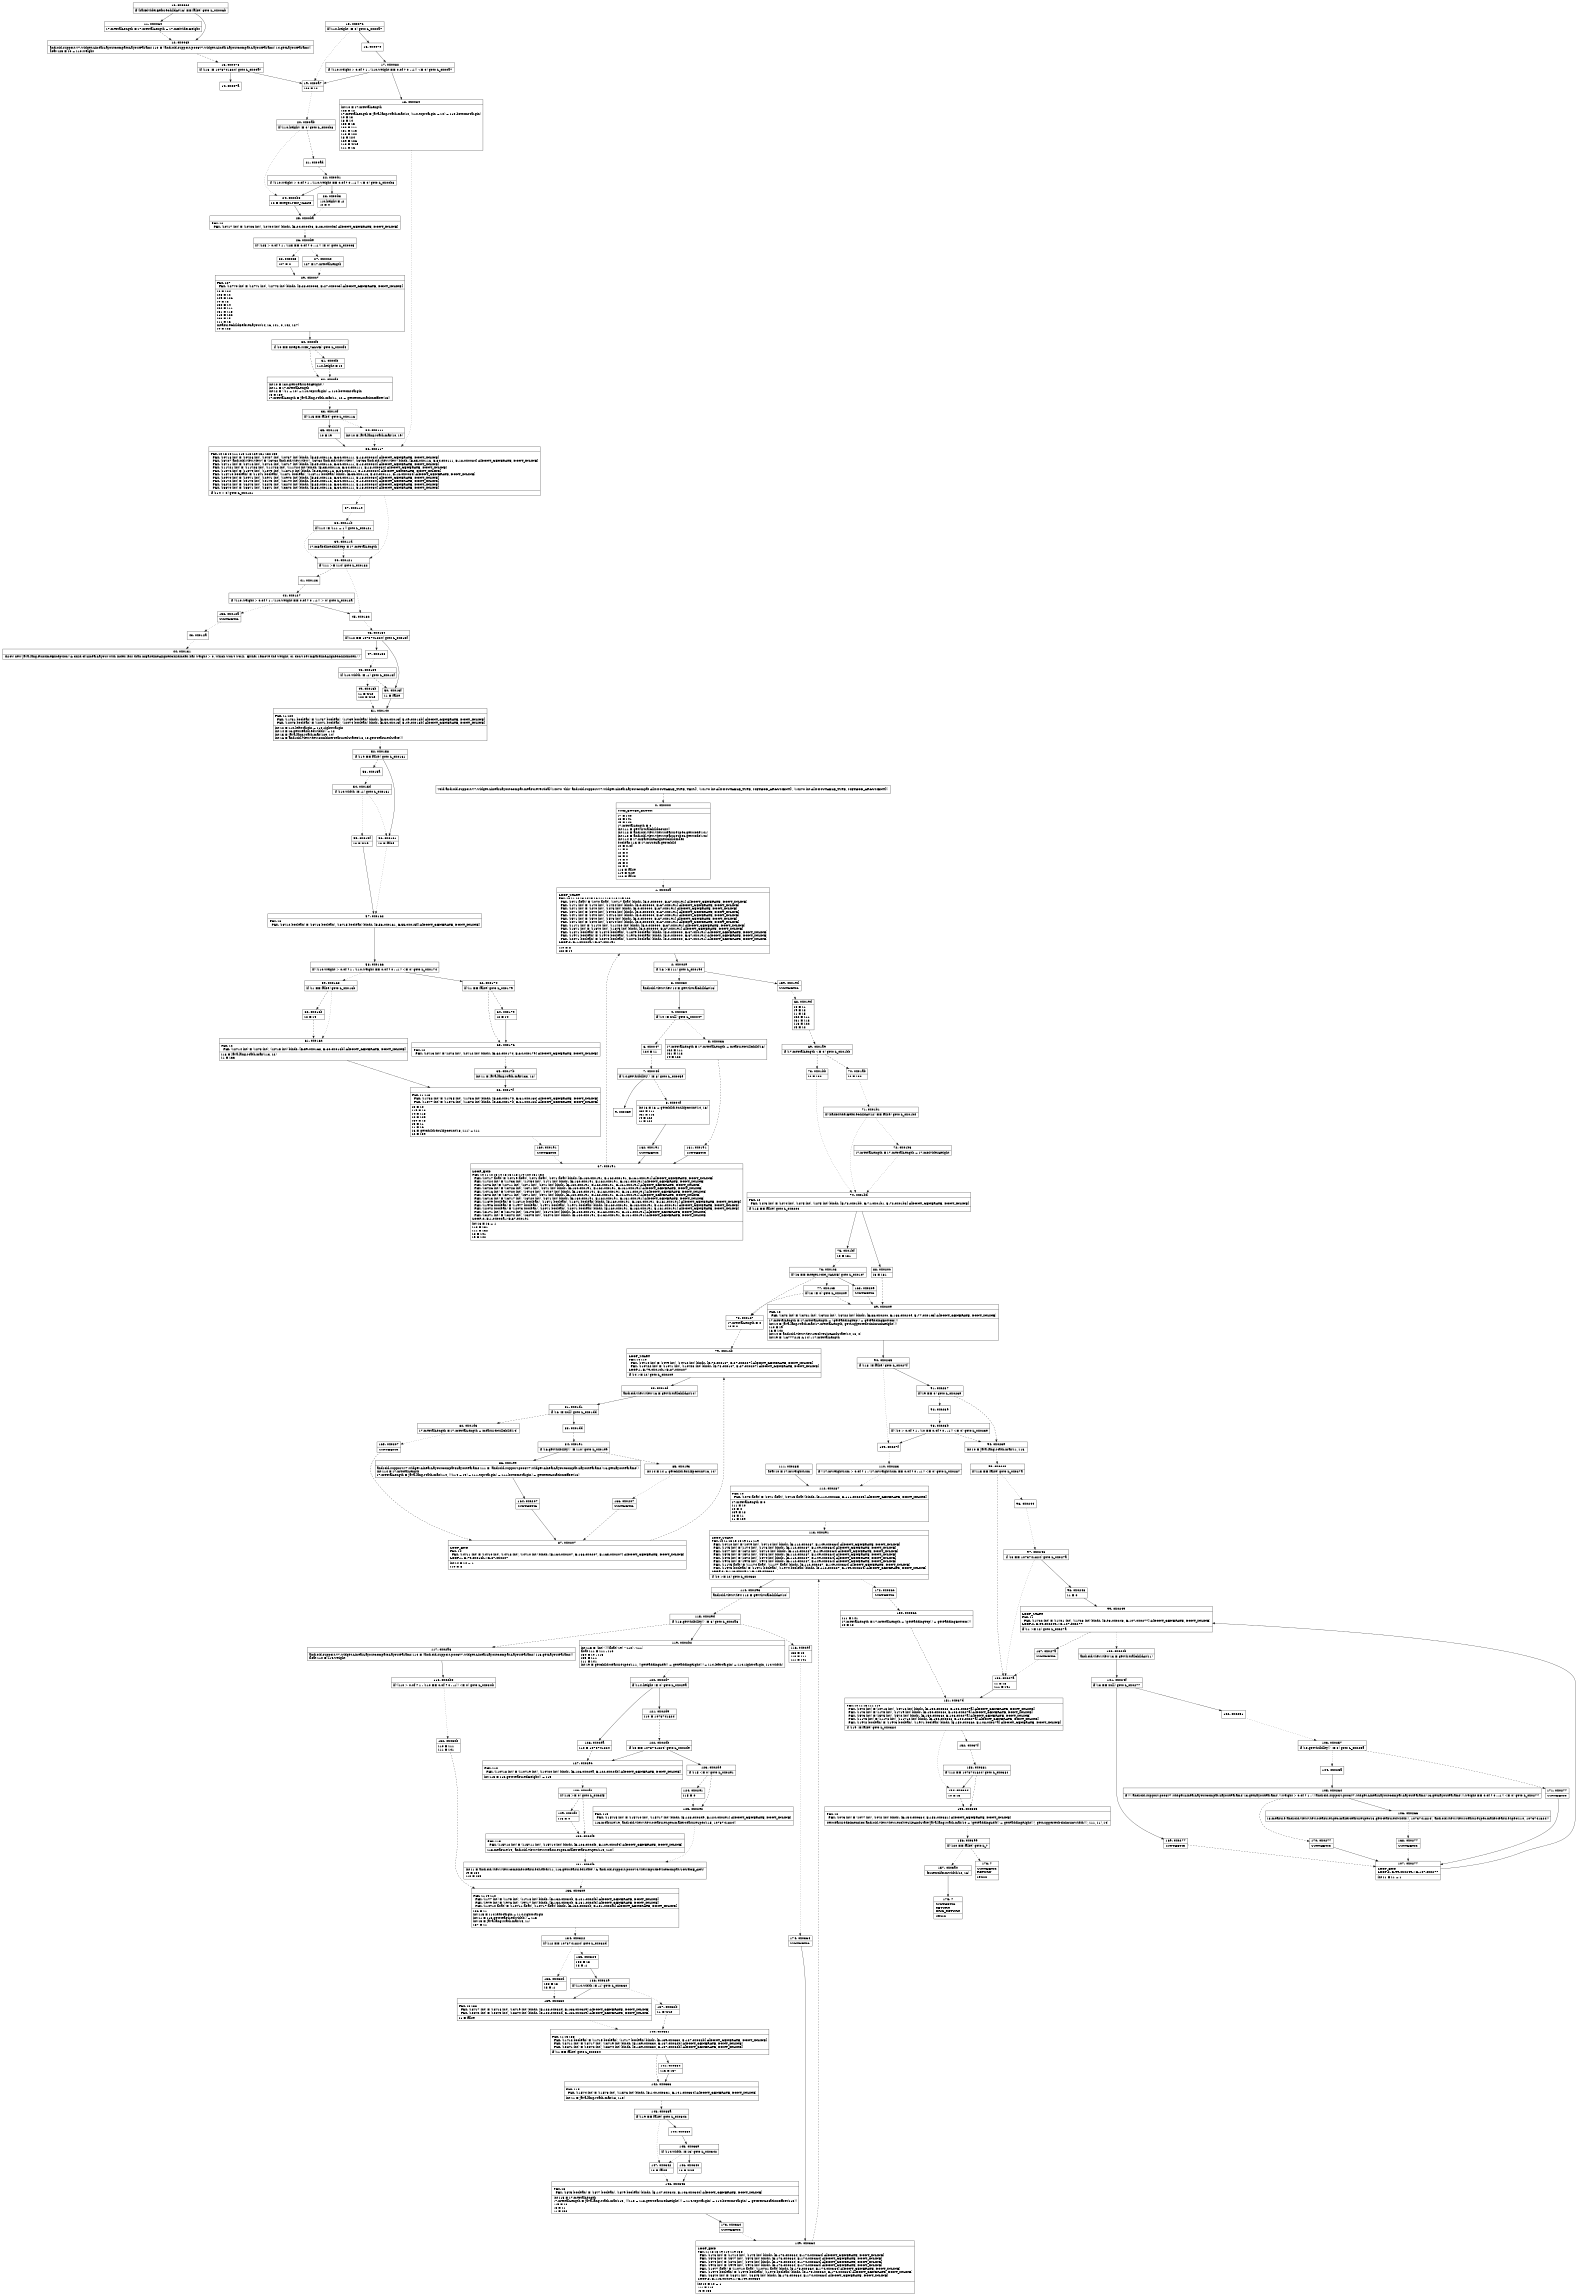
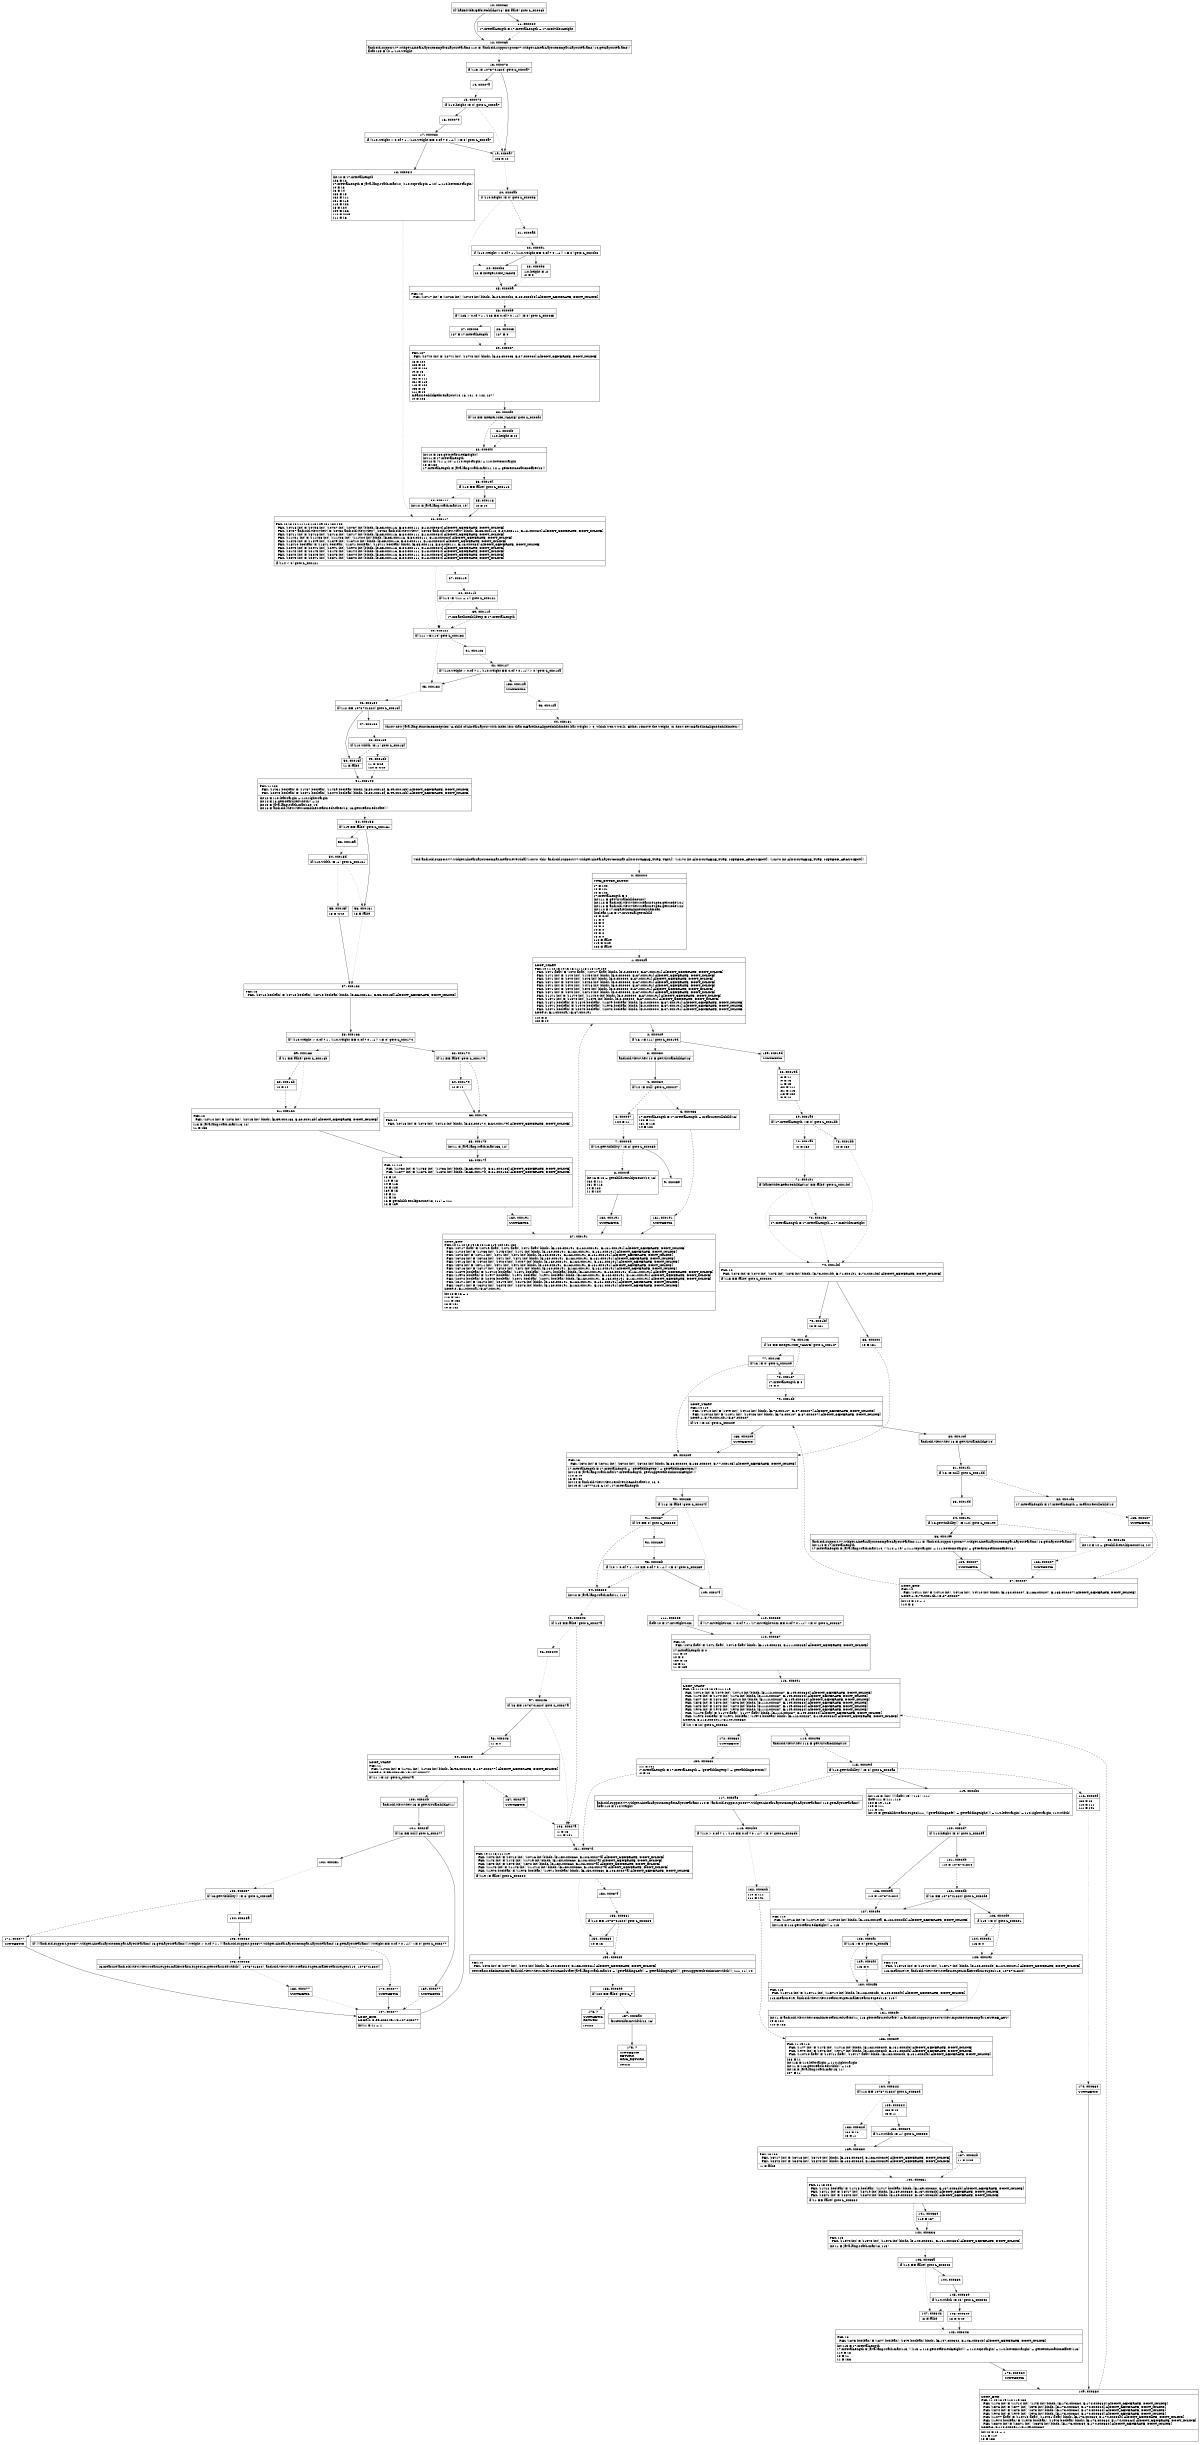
edge "14: 0x007a" -> "15: 0x007c": added
edge "76: 0x01c3" -> "163: 0x020e": now "79: 0x01cb" -> "163: 0x020e"
